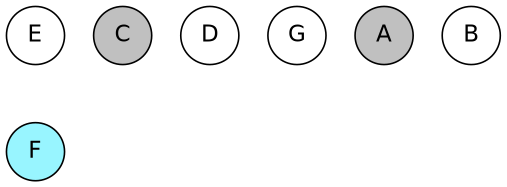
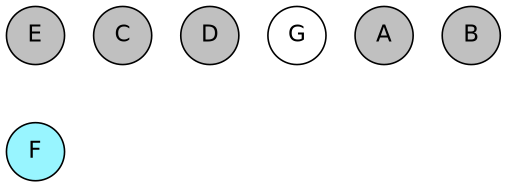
node "E": fillcolor white -> gray
node "D": fillcolor white -> gray
node "B": fillcolor white -> gray
